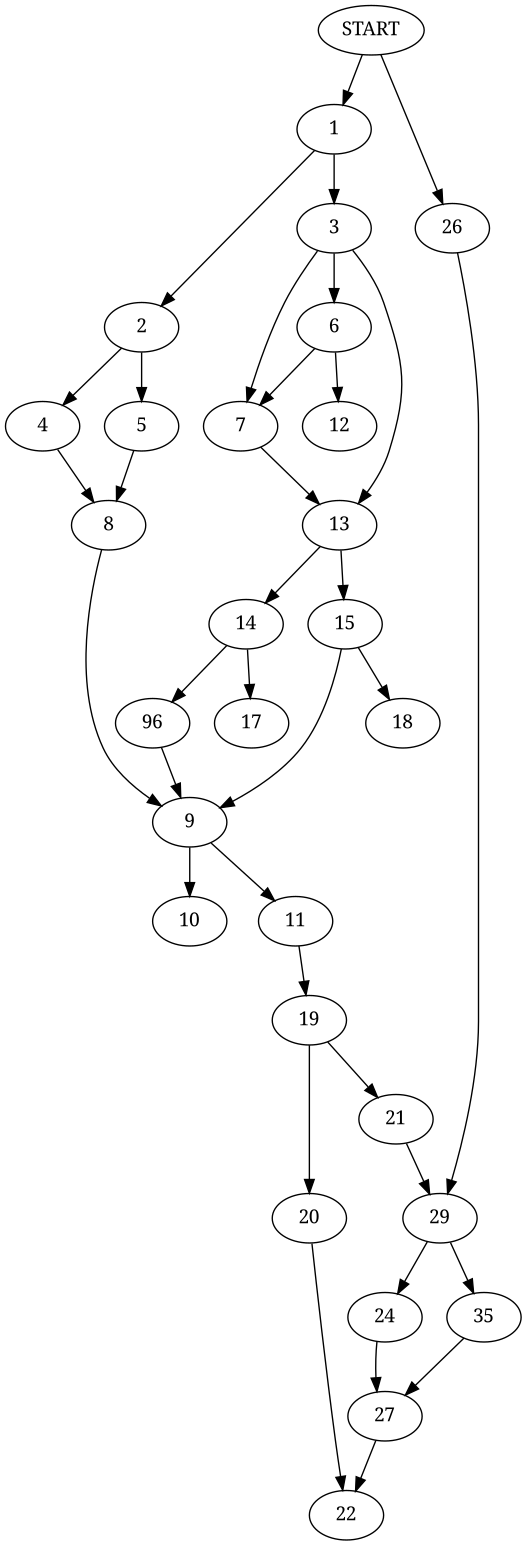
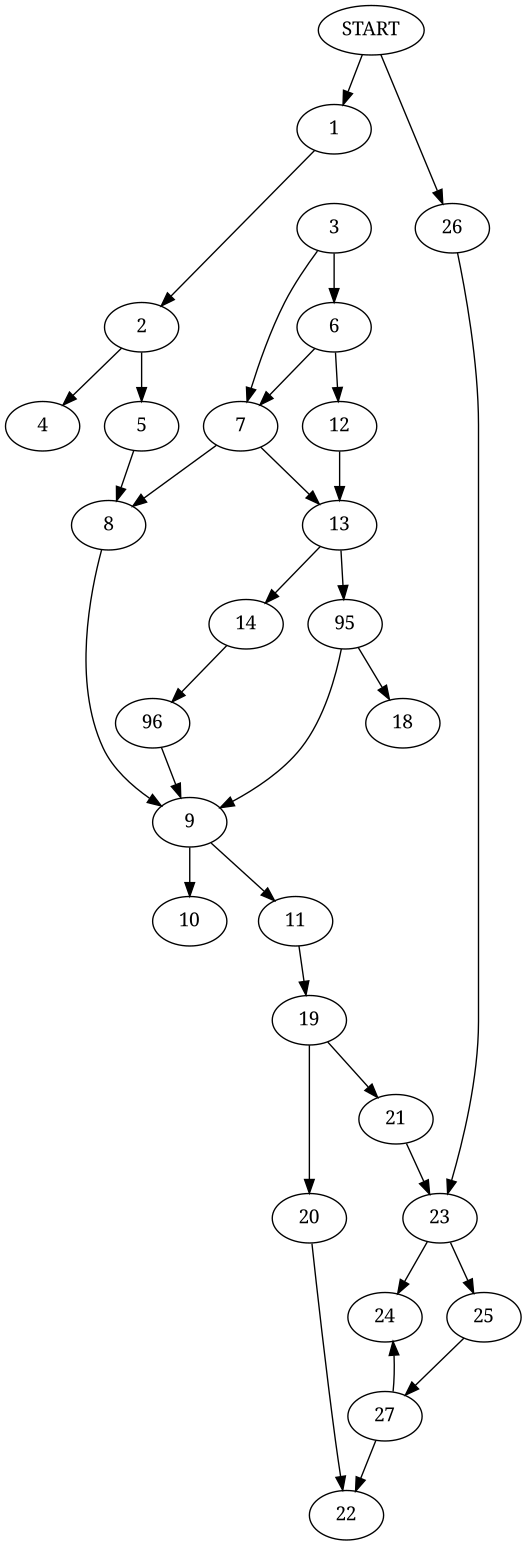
edge "1" -> "3": removed
edge "3" -> "13": now "12" -> "13"
edge "4" -> "8": now "7" -> "8"
node "15": label "15" -> "95"
node "17": removed
node "29": label "29" -> "23"
node "35": label "35" -> "25"
edge "24" -> "27": reversed
